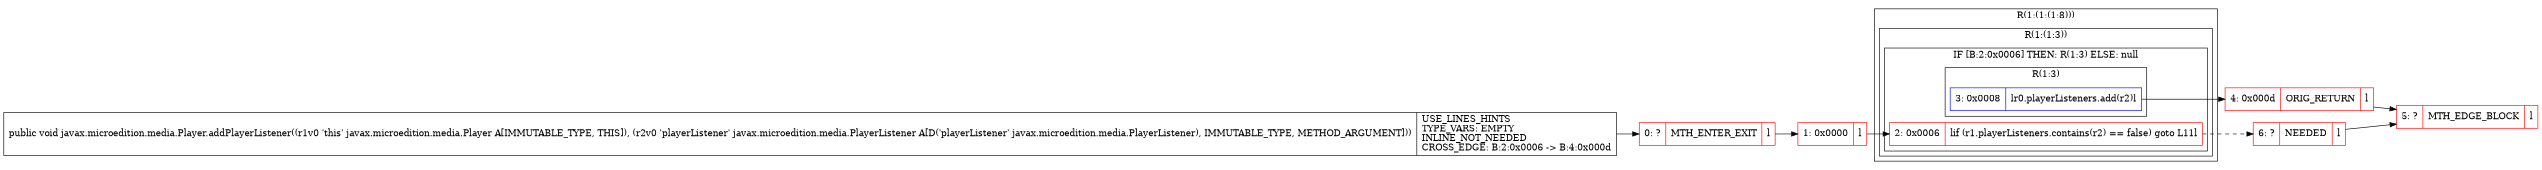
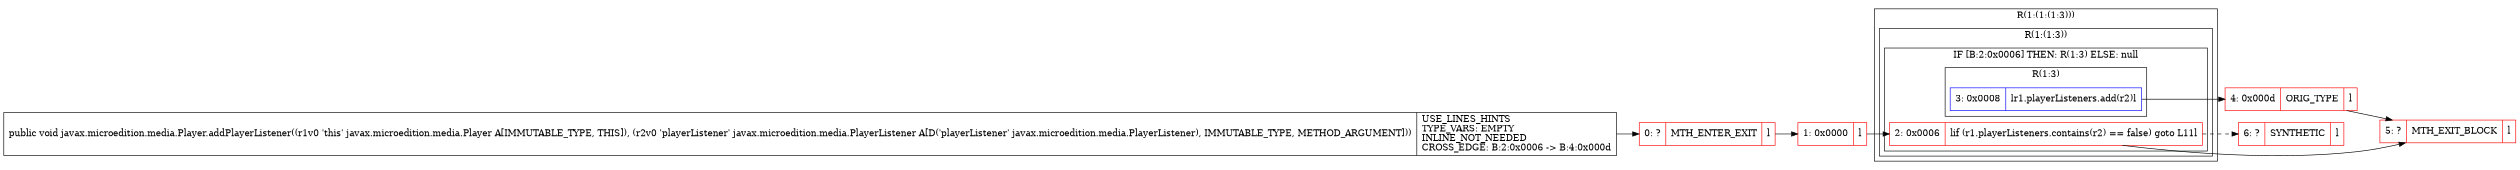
cluster "R(1:(1:(1:8)))": label "R(1:(1:(1:8)))" -> "R(1:(1:(1:3)))"
node "3: 0x0008": text "lr0.playerListeners.add(r2)l" -> "lr1.playerListeners.add(r2)l"
node "4: 0x000d": text "ORIG_RETURN" -> "ORIG_TYPE"
node "5: ?": text "MTH_EDGE_BLOCK" -> "MTH_EXIT_BLOCK"
edge "6: ?" -> "5: ?": now "2: 0x0006" -> "5: ?"
node "6: ?": text "NEEDED" -> "SYNTHETIC"
